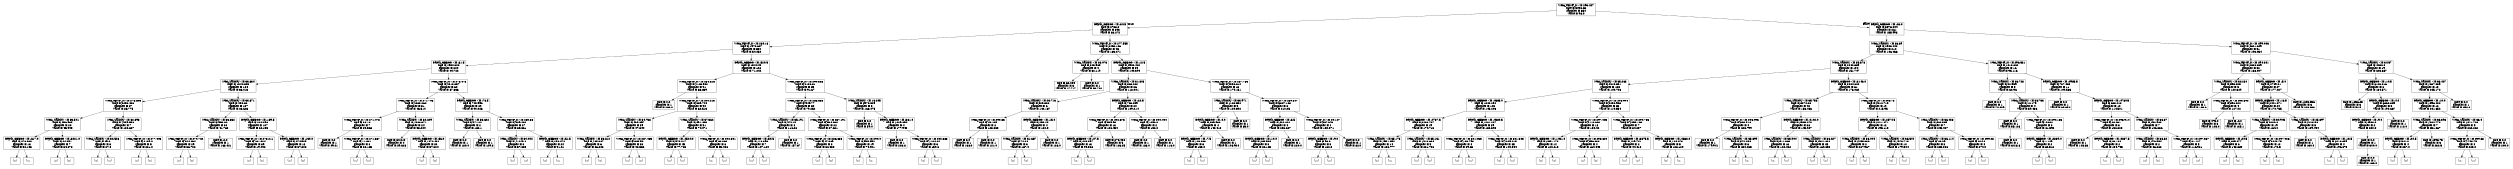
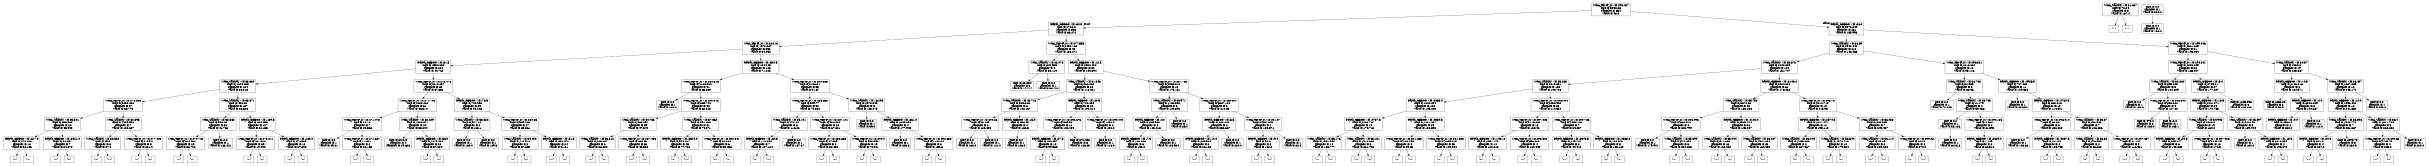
edge "Depth_GEBCO <= -15.0 mse = 298.25 samples = 4 value = 160.5" -> "WOA_Salinity <= 31.667 mse = 72.24 samples = 3 value = 167.4": removed
edge "Depth_GEBCO <= -9.0 mse = 4900.0 samples = 2 value = 230.0" -> "mse = 0.0 samples = 1 value = 300.0": removed
node "mse = 34.019 samples = 4 value = 29.628": label "mse = 34.019 samples = 4 value = 29.628" -> "mse = 34.019 samples = 4 samples = 29.628"
node "mse = 0.0 samples = 1 value = 188.0": removed
